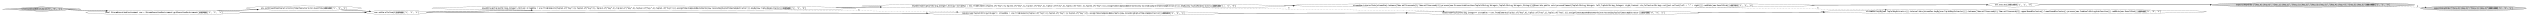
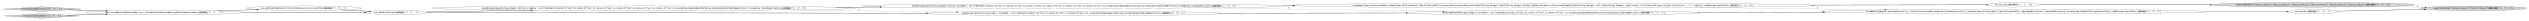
node "env.execute()@@@9@@@['0', '0', '1']": added
node "testCanJoinOverSameKey['1', '0', '0']": added
